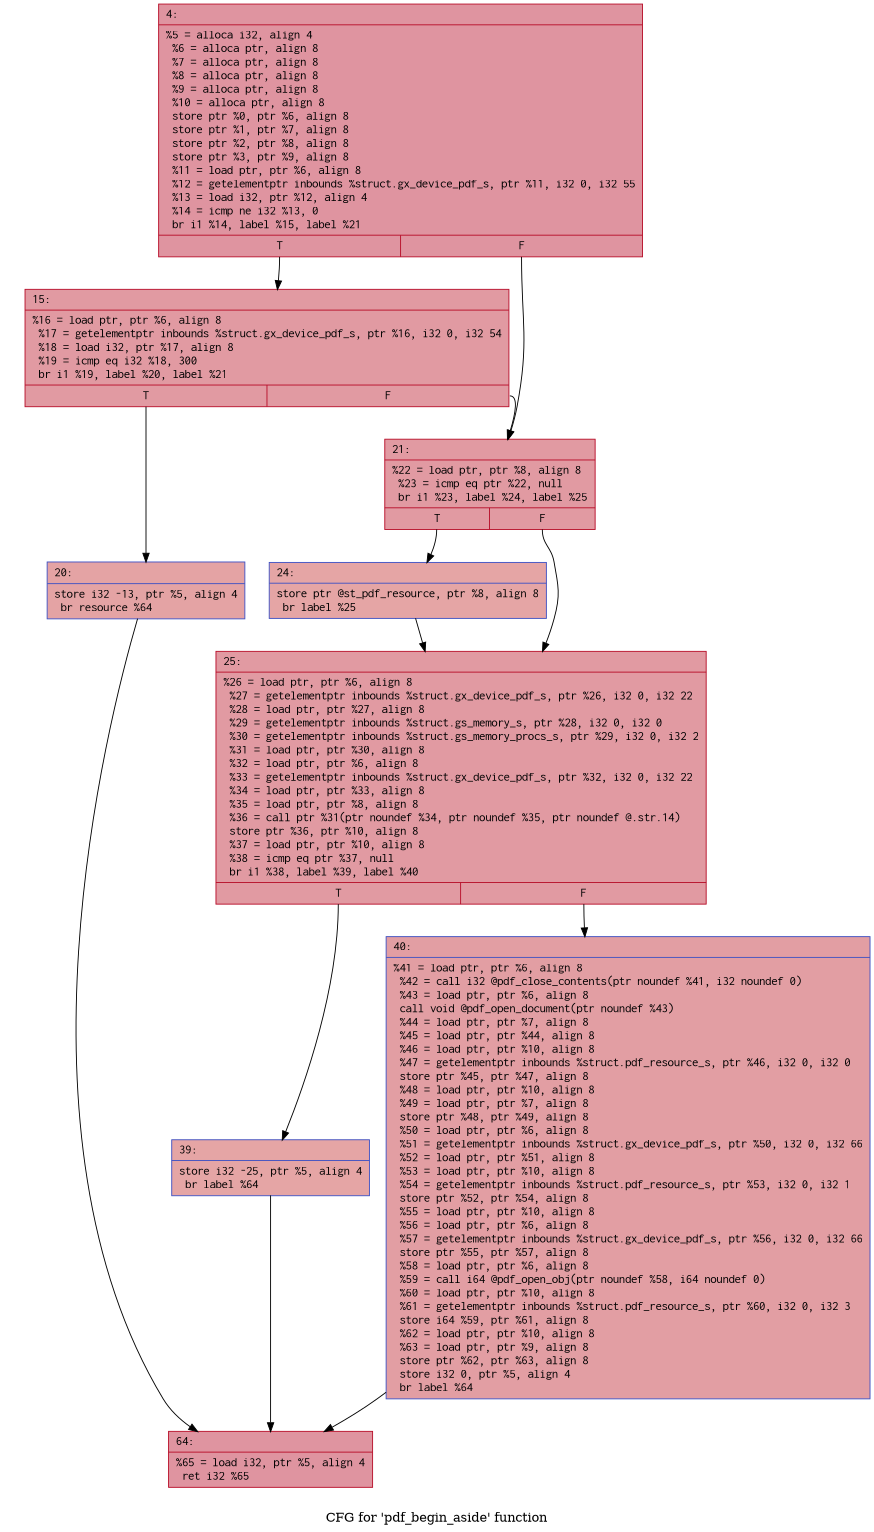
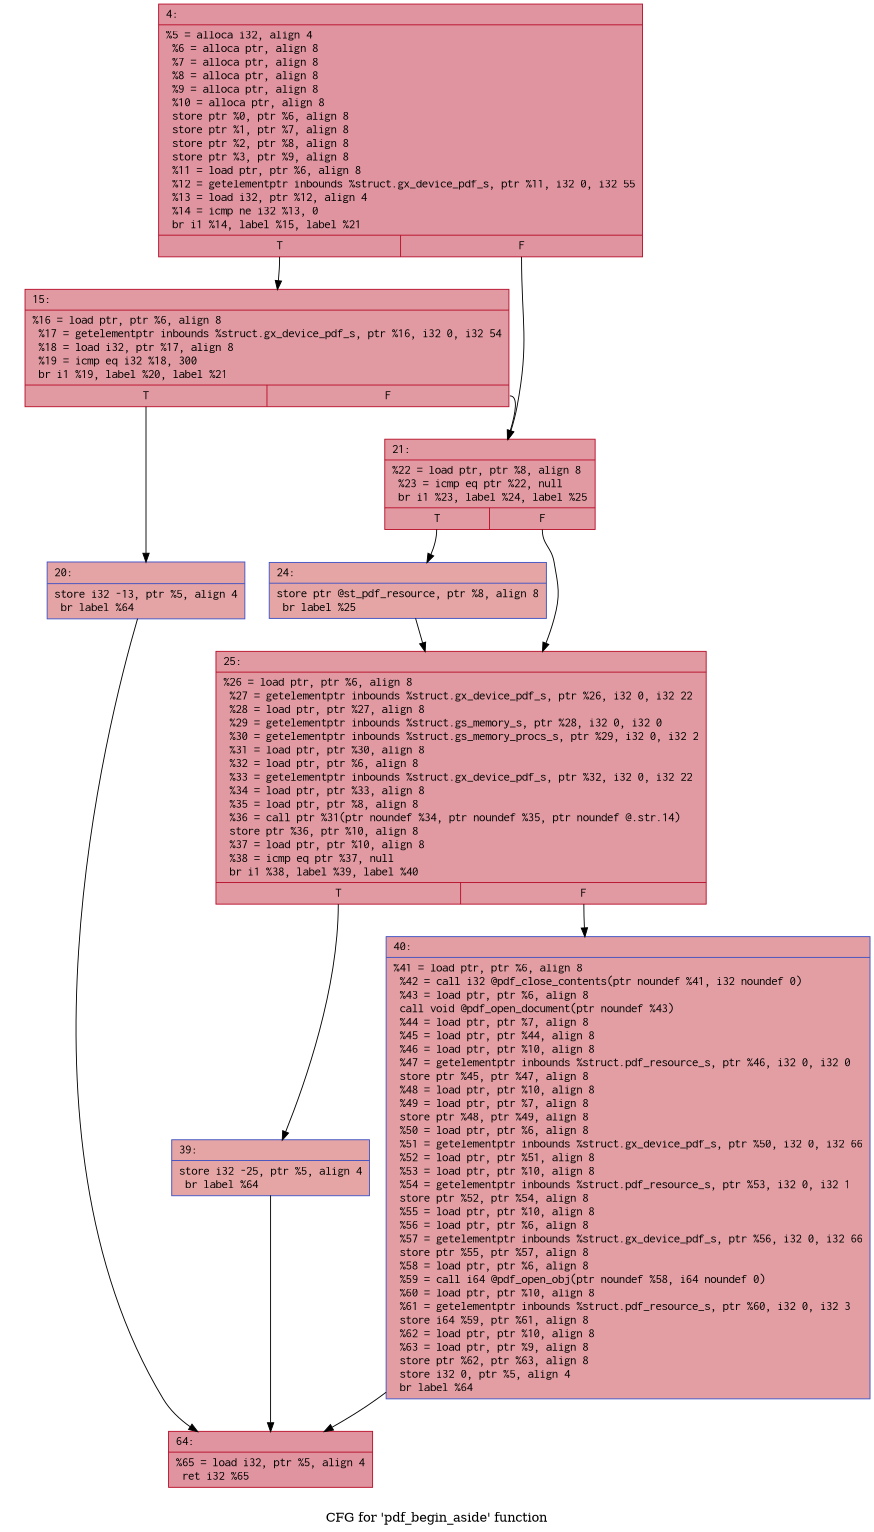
node "20:": text "br resource %64" -> "br label %64"
